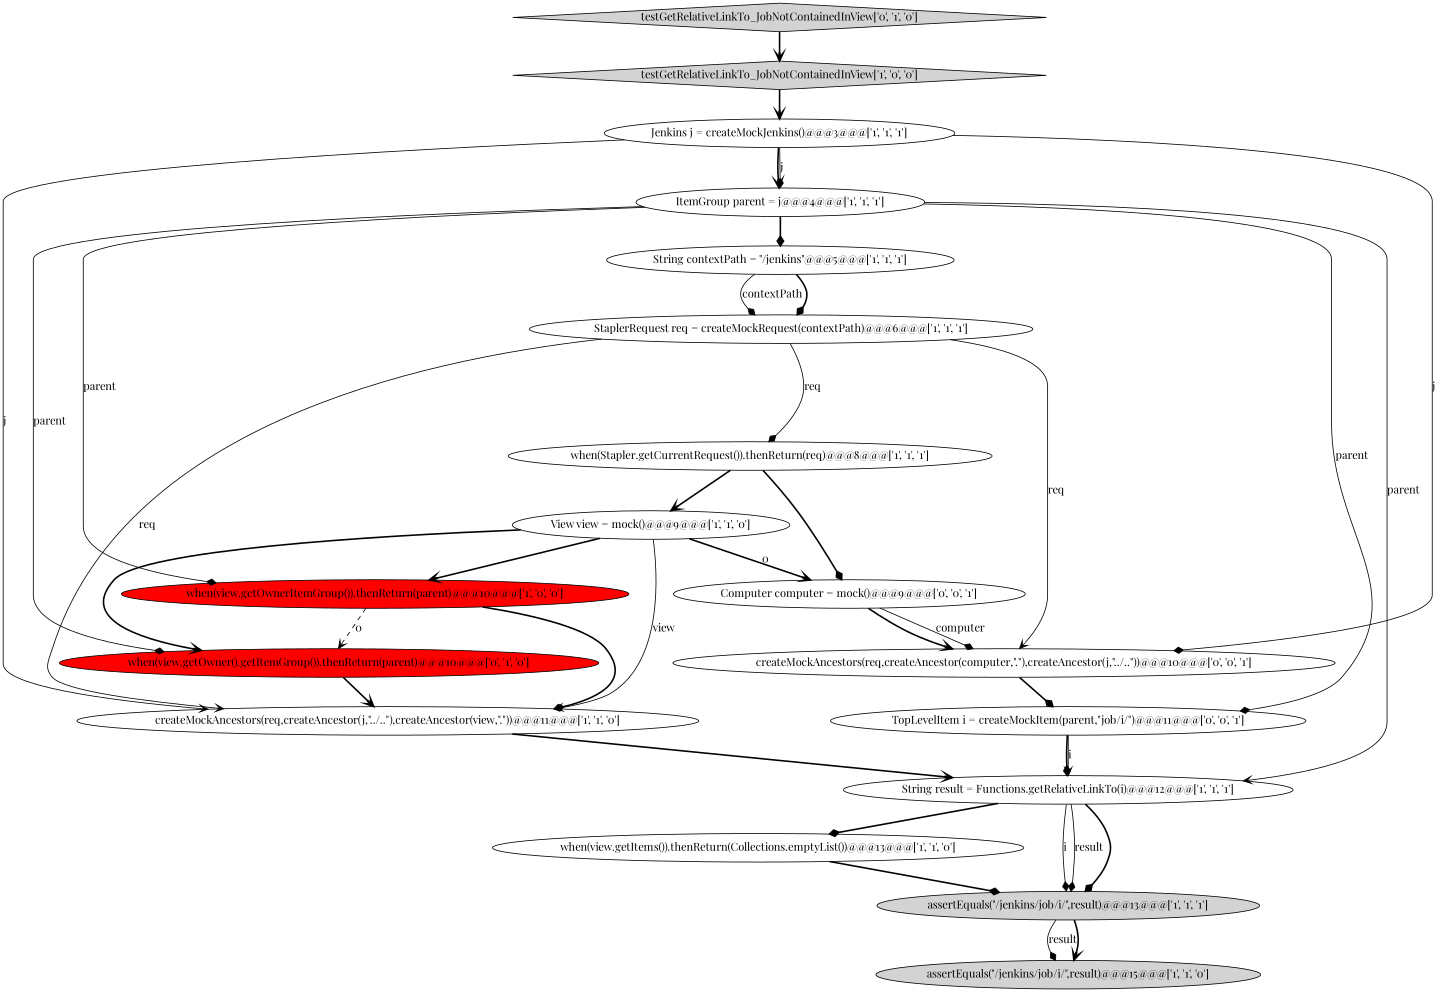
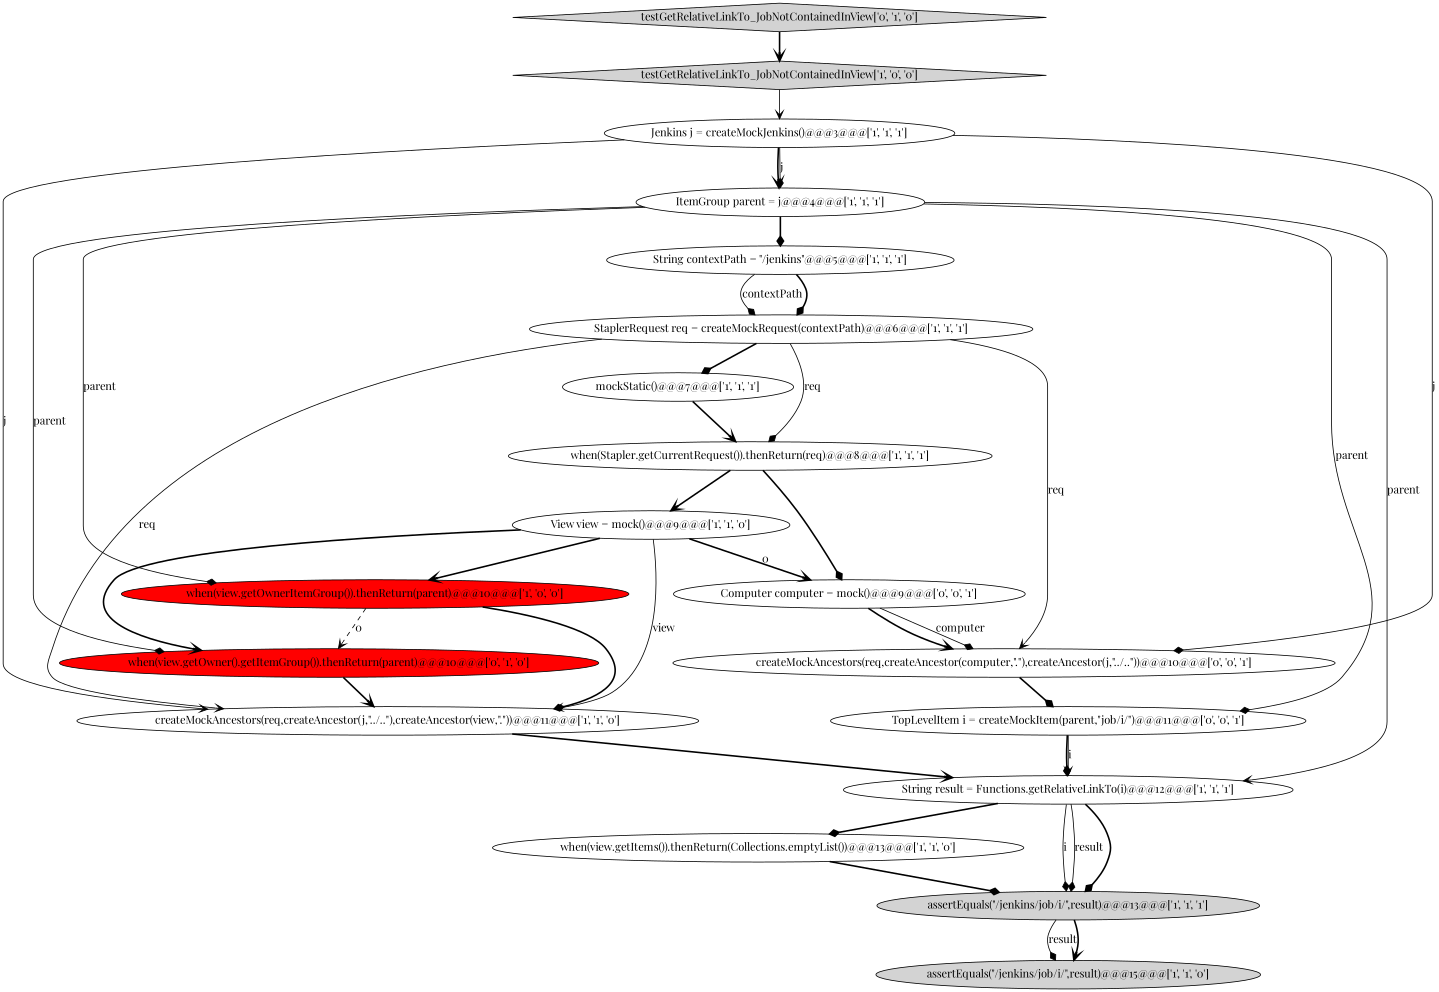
edge "testGetRelativeLinkTo_JobNotContainedInView['1', '0', '0']" -> "Jenkins j = createMockJenkins()@@@3@@@['1', '1', '1']": style bold -> solid
node "mockStatic()@@@7@@@['1', '1', '1']": added
